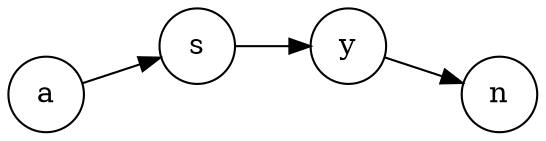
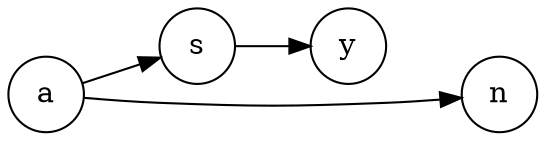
edge "y" -> "n": now "a" -> "n"
